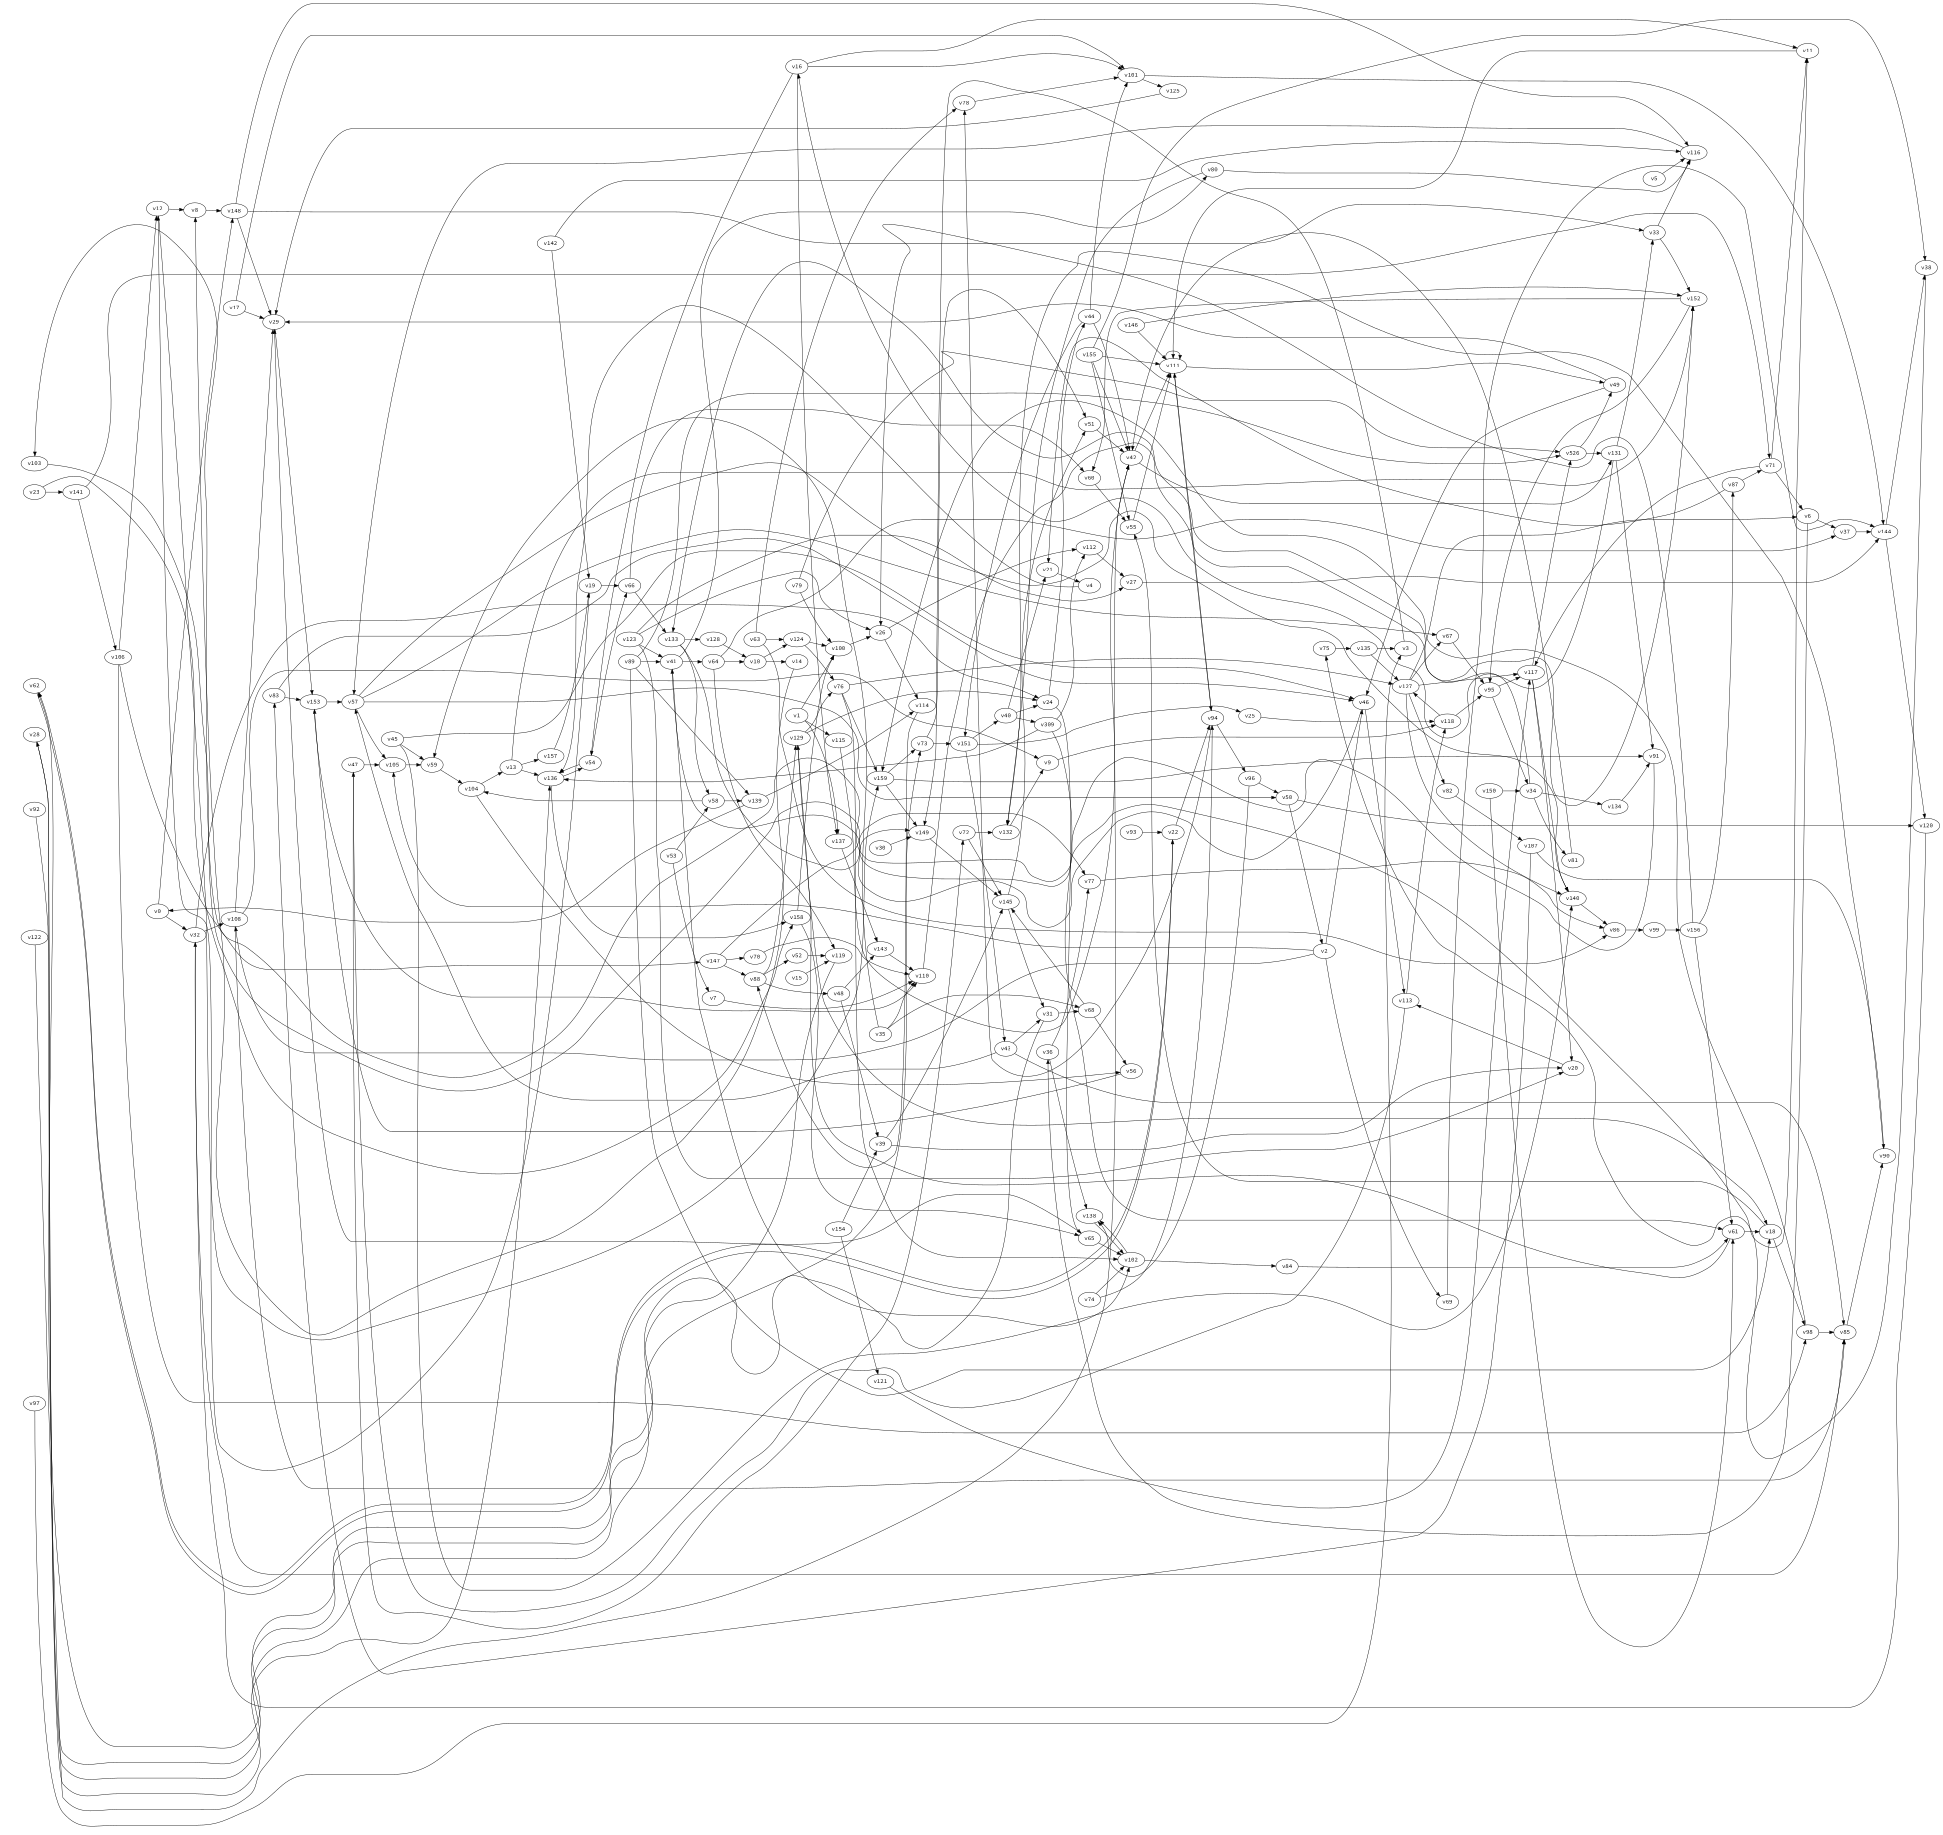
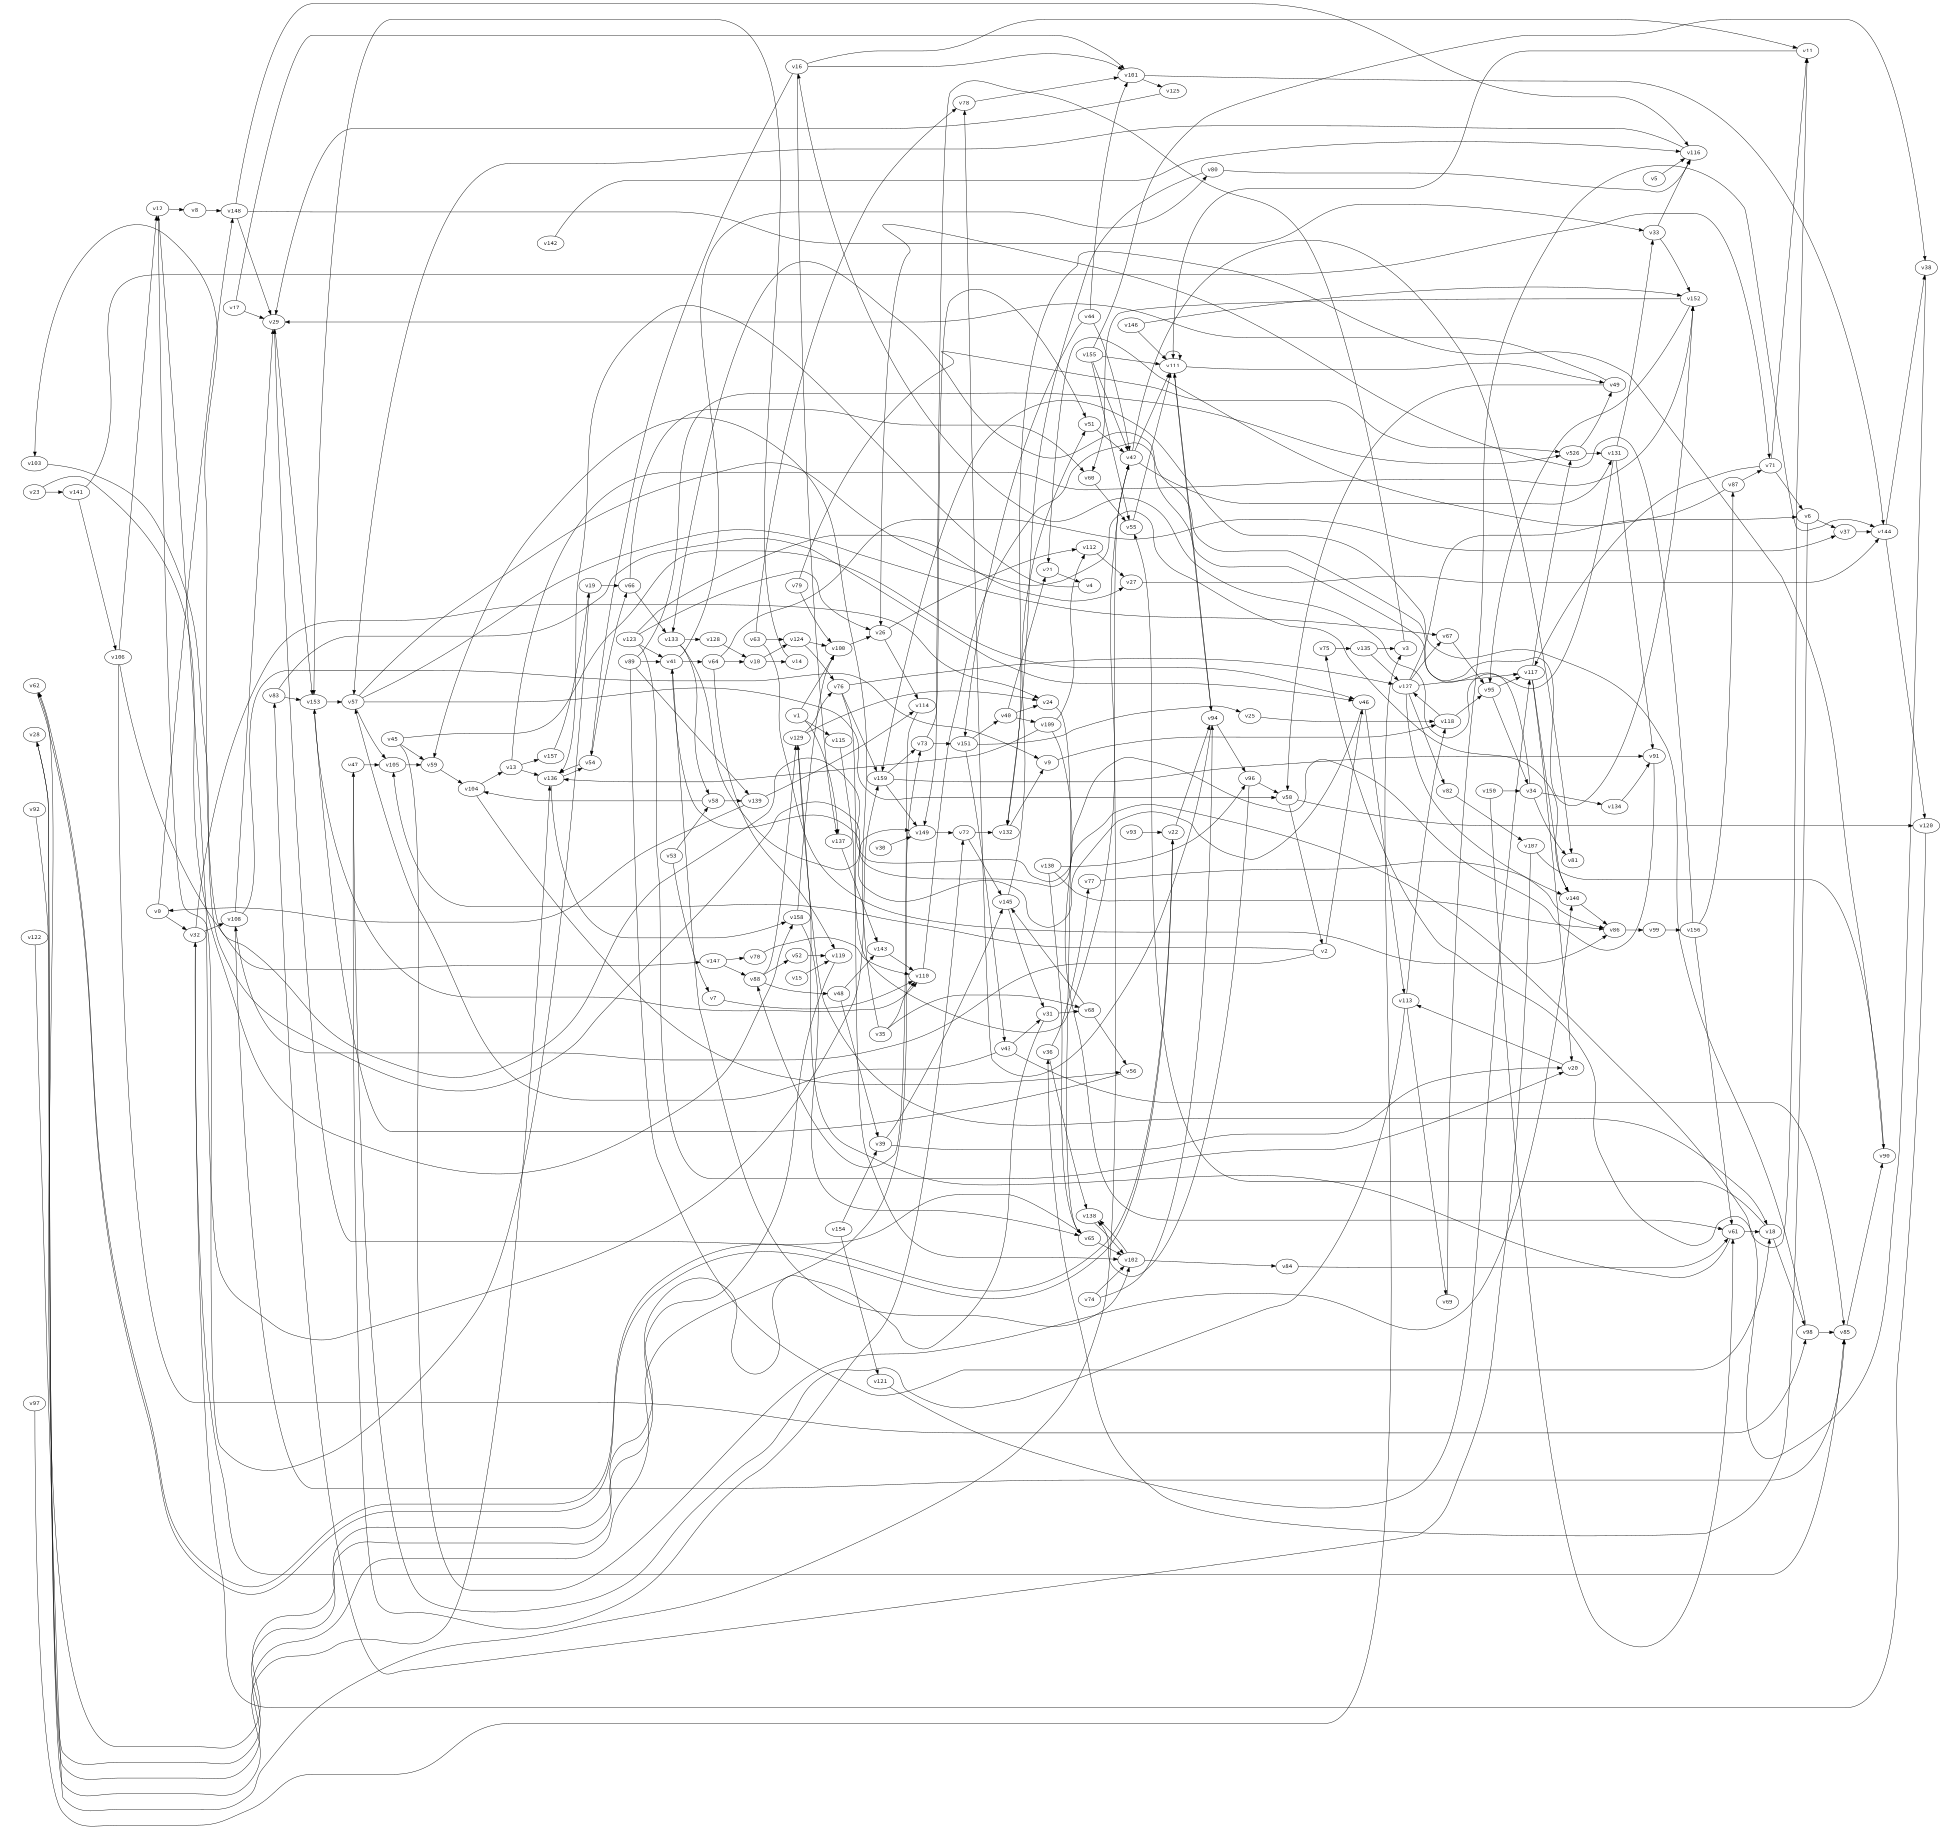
edge "v81" -> "v42": reversed
edge "v142" -> "v19": removed
edge "v49" -> "v46": now "v49" -> "v50"
edge "v24" -> "v44": removed
node "v309": label "v309" -> "v109"
edge "v147" -> "v77": removed
node "v130": added
edge "v149" -> "v145": now "v149" -> "v72"
edge "v2" -> "v69": now "v113" -> "v69"
edge "v14" -> "v8": now "v14" -> "v153"
